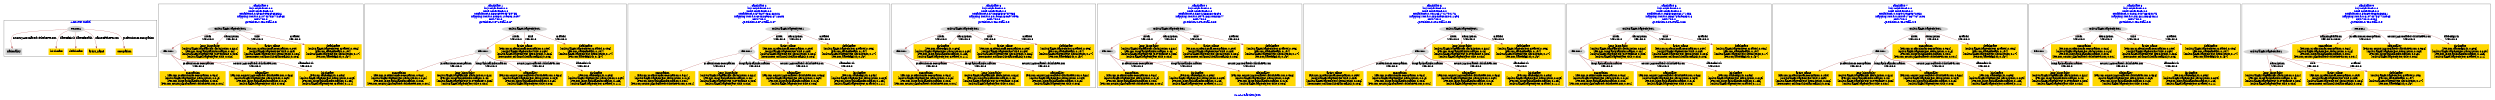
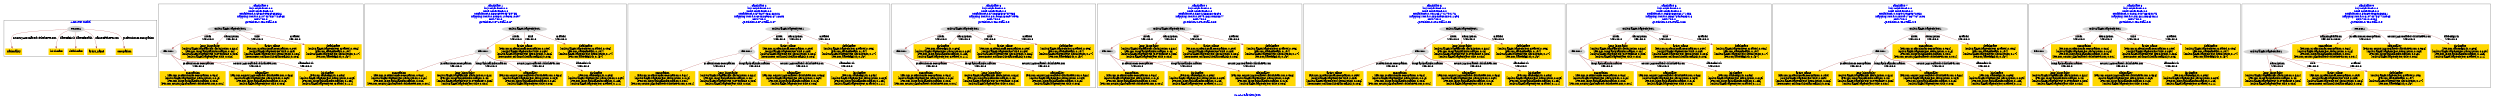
node "nationality": fillcolor lightgray -> gold
